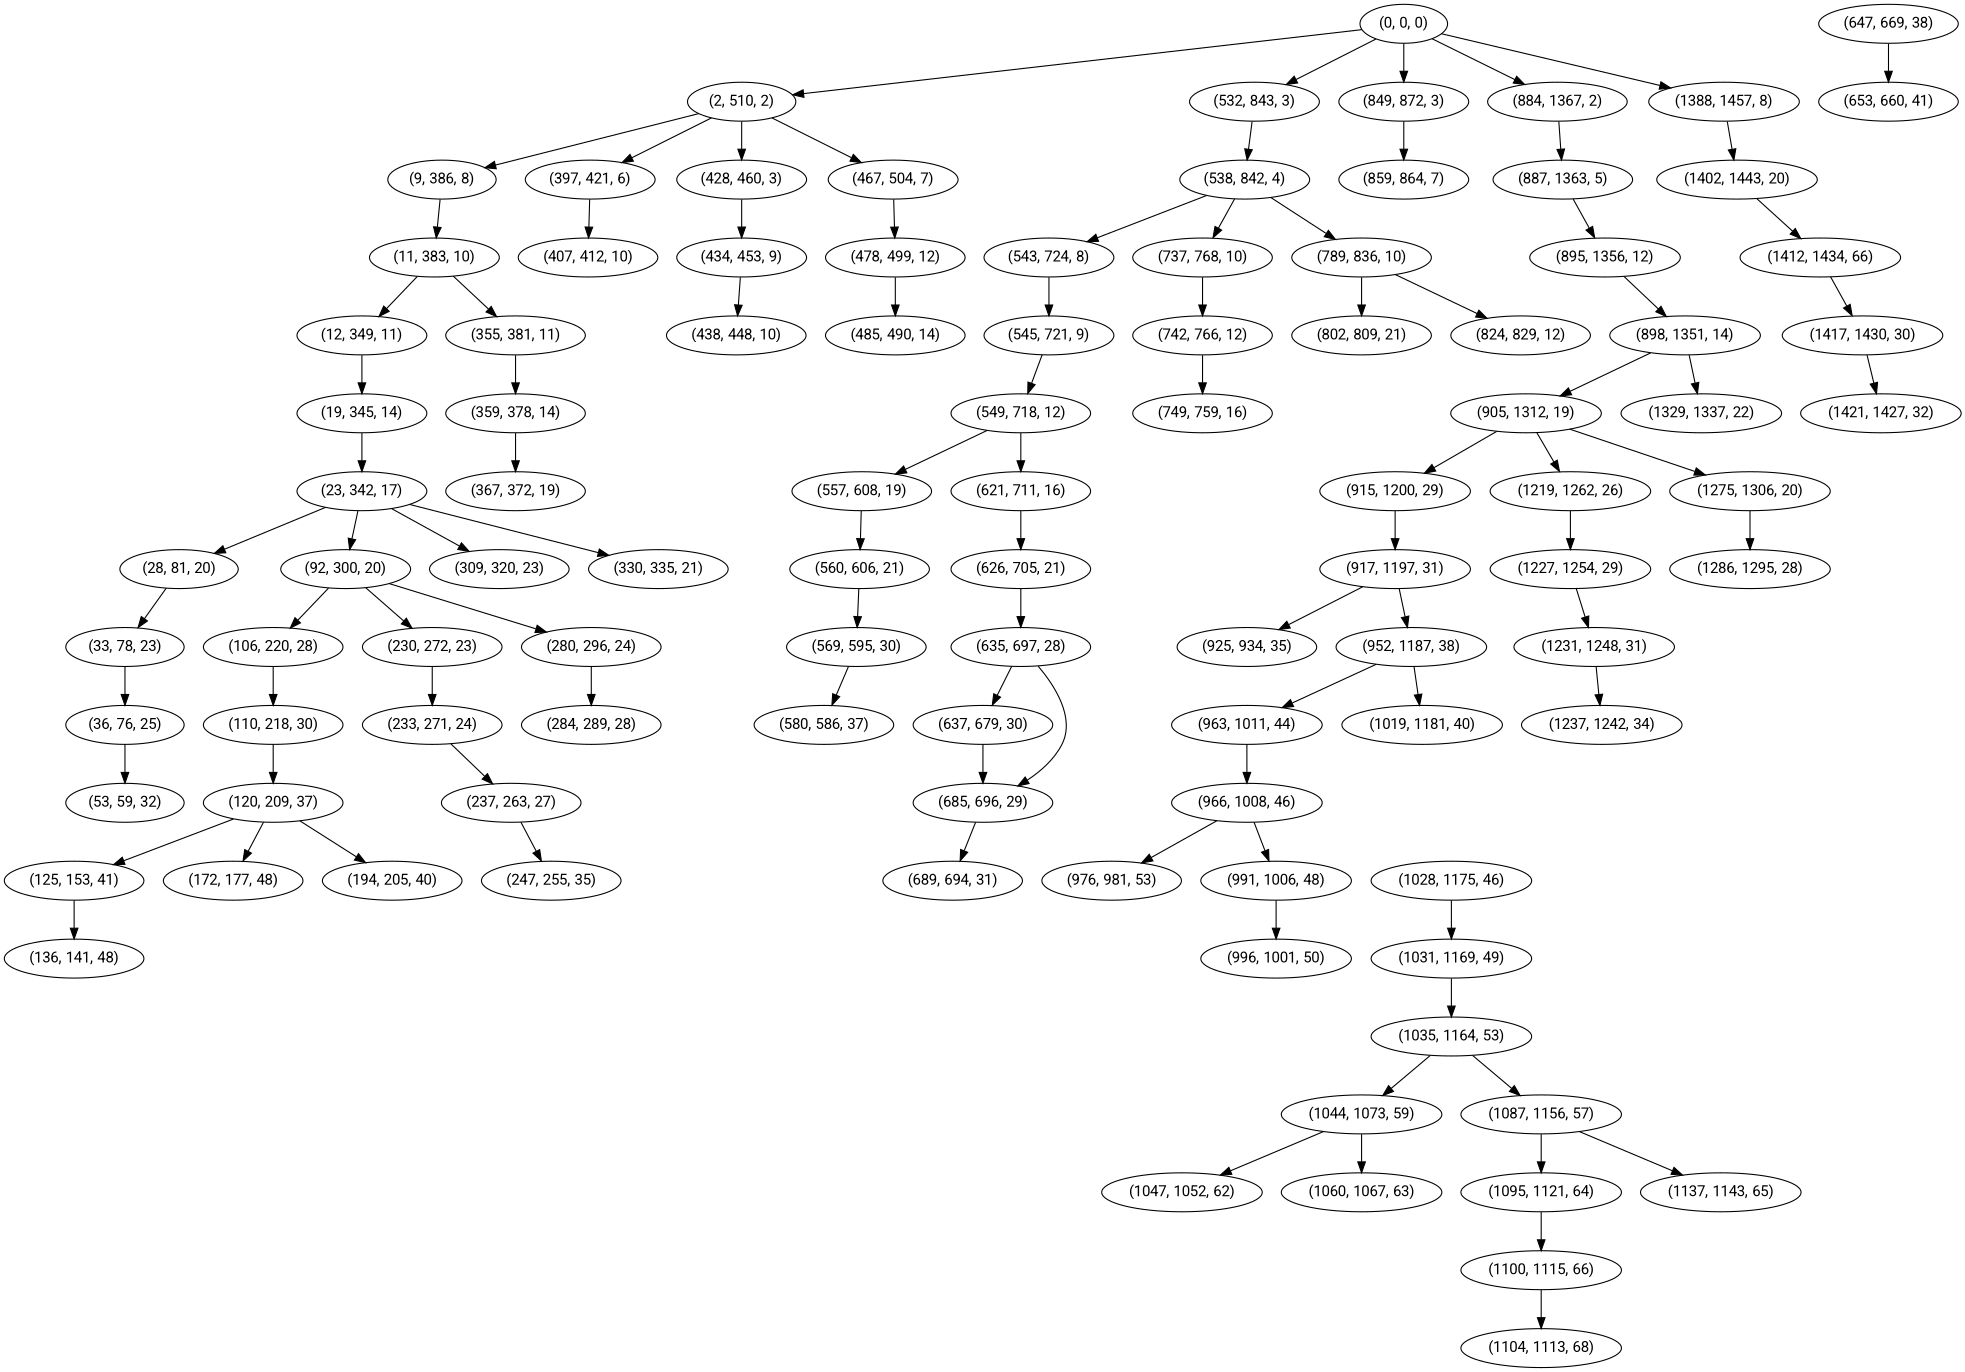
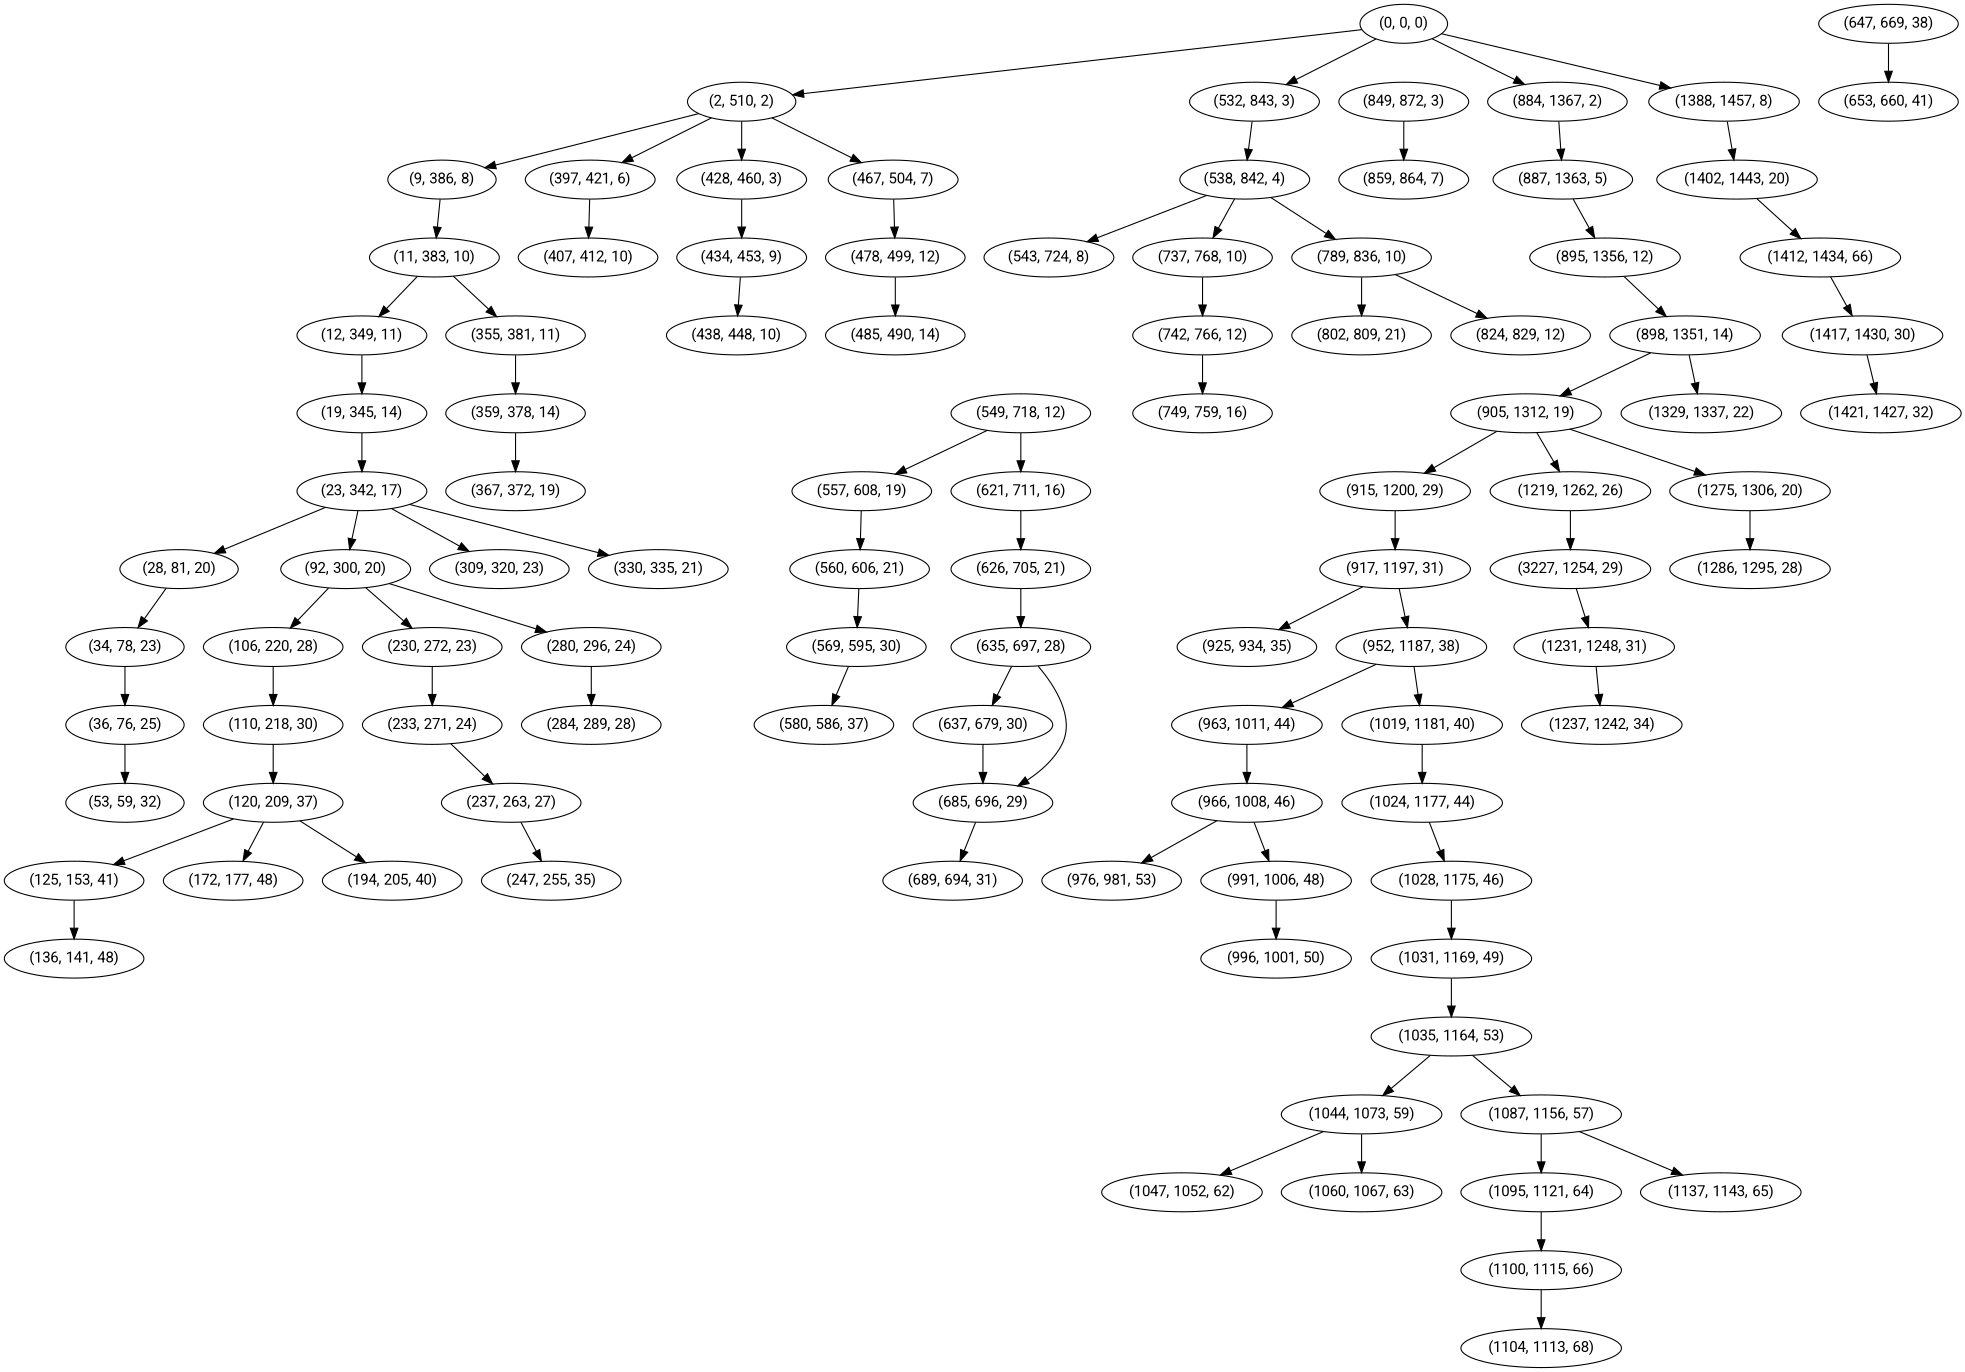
edge "(0, 0, 0)" -> "(849, 872, 3)": removed
node "(545, 721, 9)": removed
node "(1227, 1254, 29)": label "(1227, 1254, 29)" -> "(3227, 1254, 29)"
node "(33, 78, 23)": label "(33, 78, 23)" -> "(34, 78, 23)"
node "(1024, 1177, 44)": added
